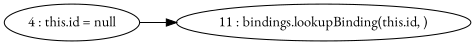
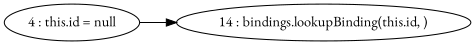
node "11 : bindings.lookupBinding(this.id, )": label "11 : bindings.lookupBinding(this.id, )" -> "14 : bindings.lookupBinding(this.id, )"
